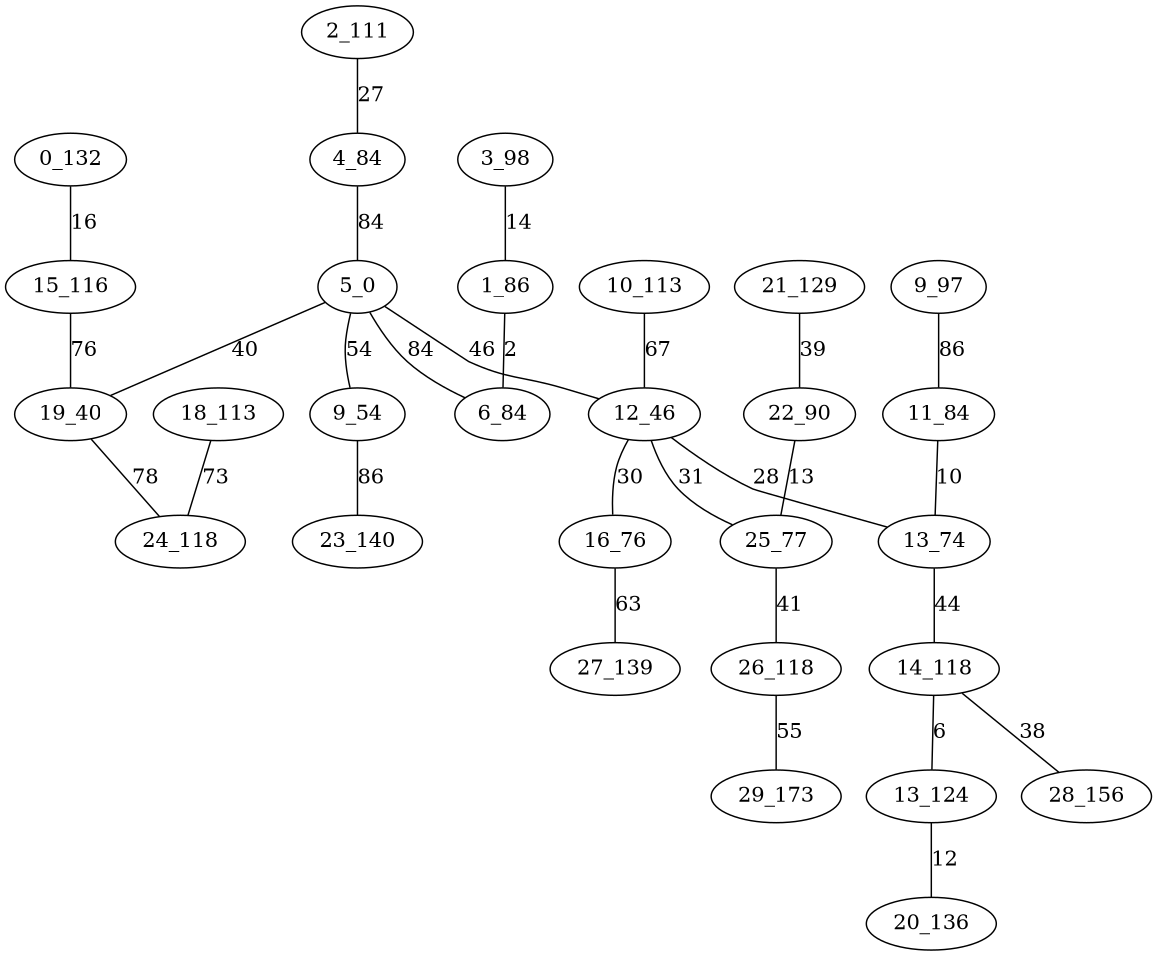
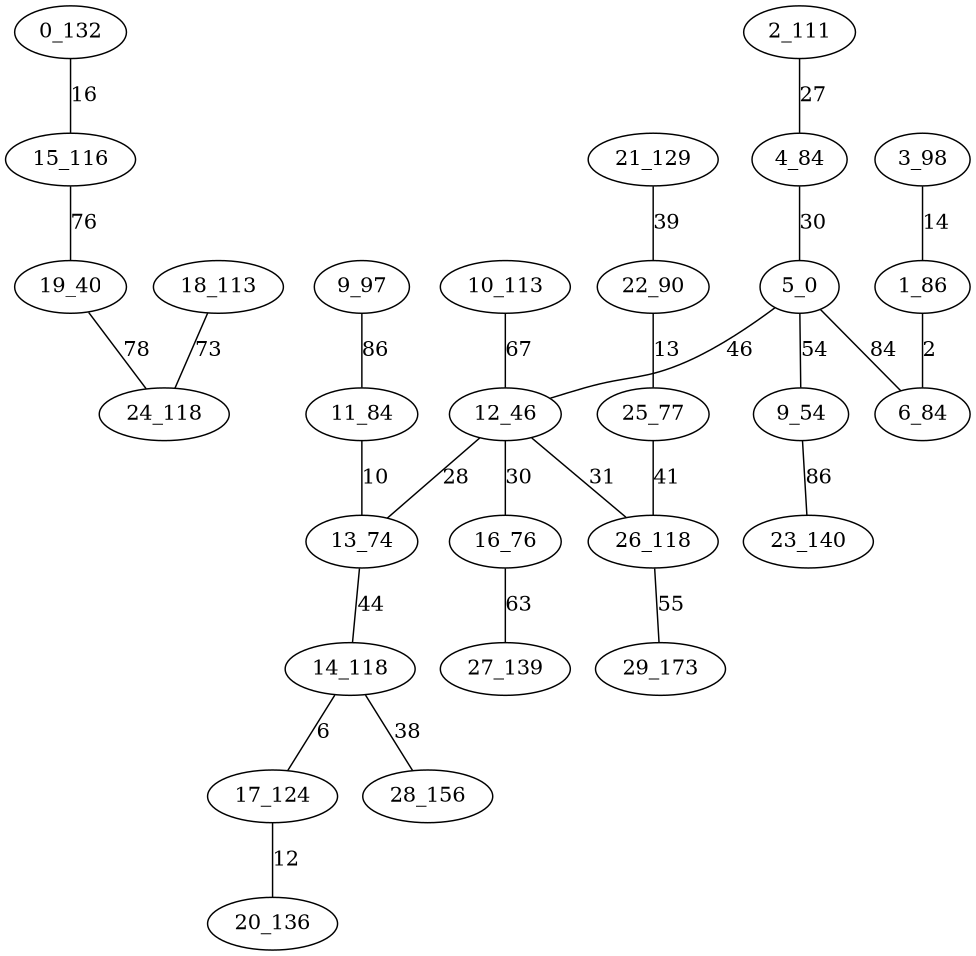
edge "4_84" -- "5_0": label "84" -> "30"
edge "5_0" -- "19_40": removed, label "40"
edge "12_46" -- "25_77": now "12_46" -- "26_118"
node "13_124": label "13_124" -> "17_124"
